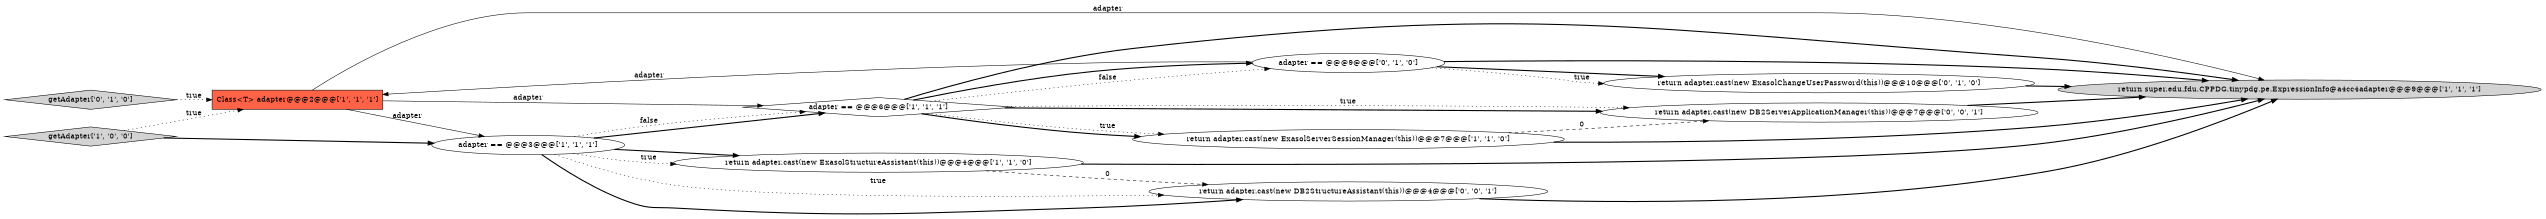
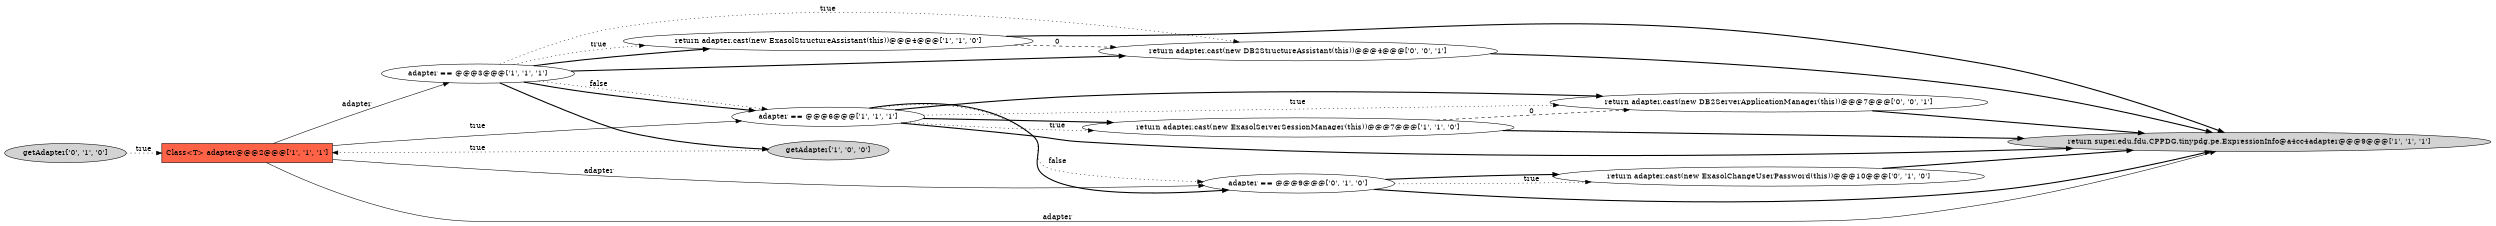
edge "adapter == @@@9@@@['0', '1', '0']" -> "Class<T> adapter@@@2@@@['1', '1', '1']": reversed
edge "Class<T> adapter@@@2@@@['1', '1', '1']" -> "adapter == @@@6@@@['1', '1', '1']": label "adapter" -> "true"
node "getAdapter['0', '1', '0']": shape diamond -> ellipse
node "adapter == @@@6@@@['1', '1', '1']": shape diamond -> ellipse
node "getAdapter['1', '0', '0']": shape diamond -> ellipse
edge "getAdapter['1', '0', '0']" -> "adapter == @@@3@@@['1', '1', '1']": reversed
